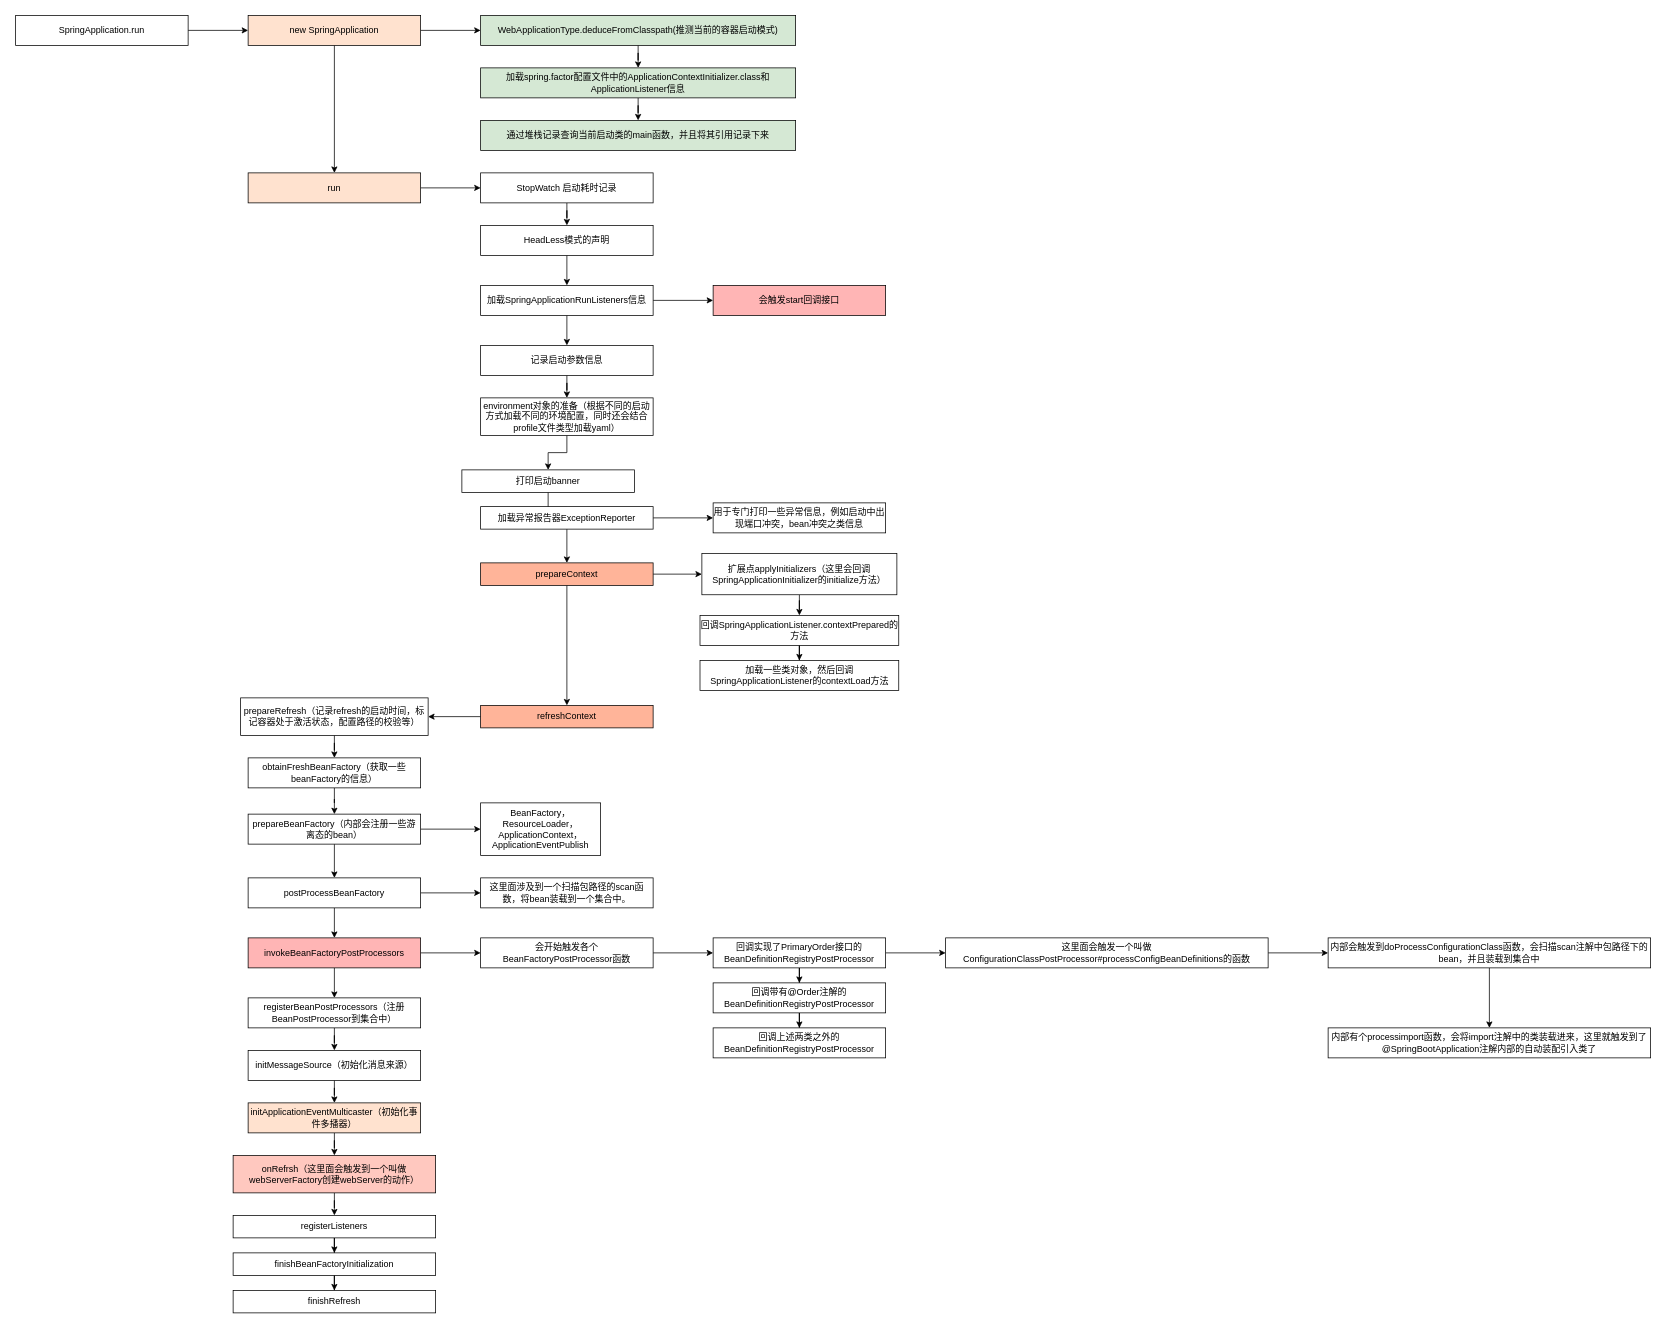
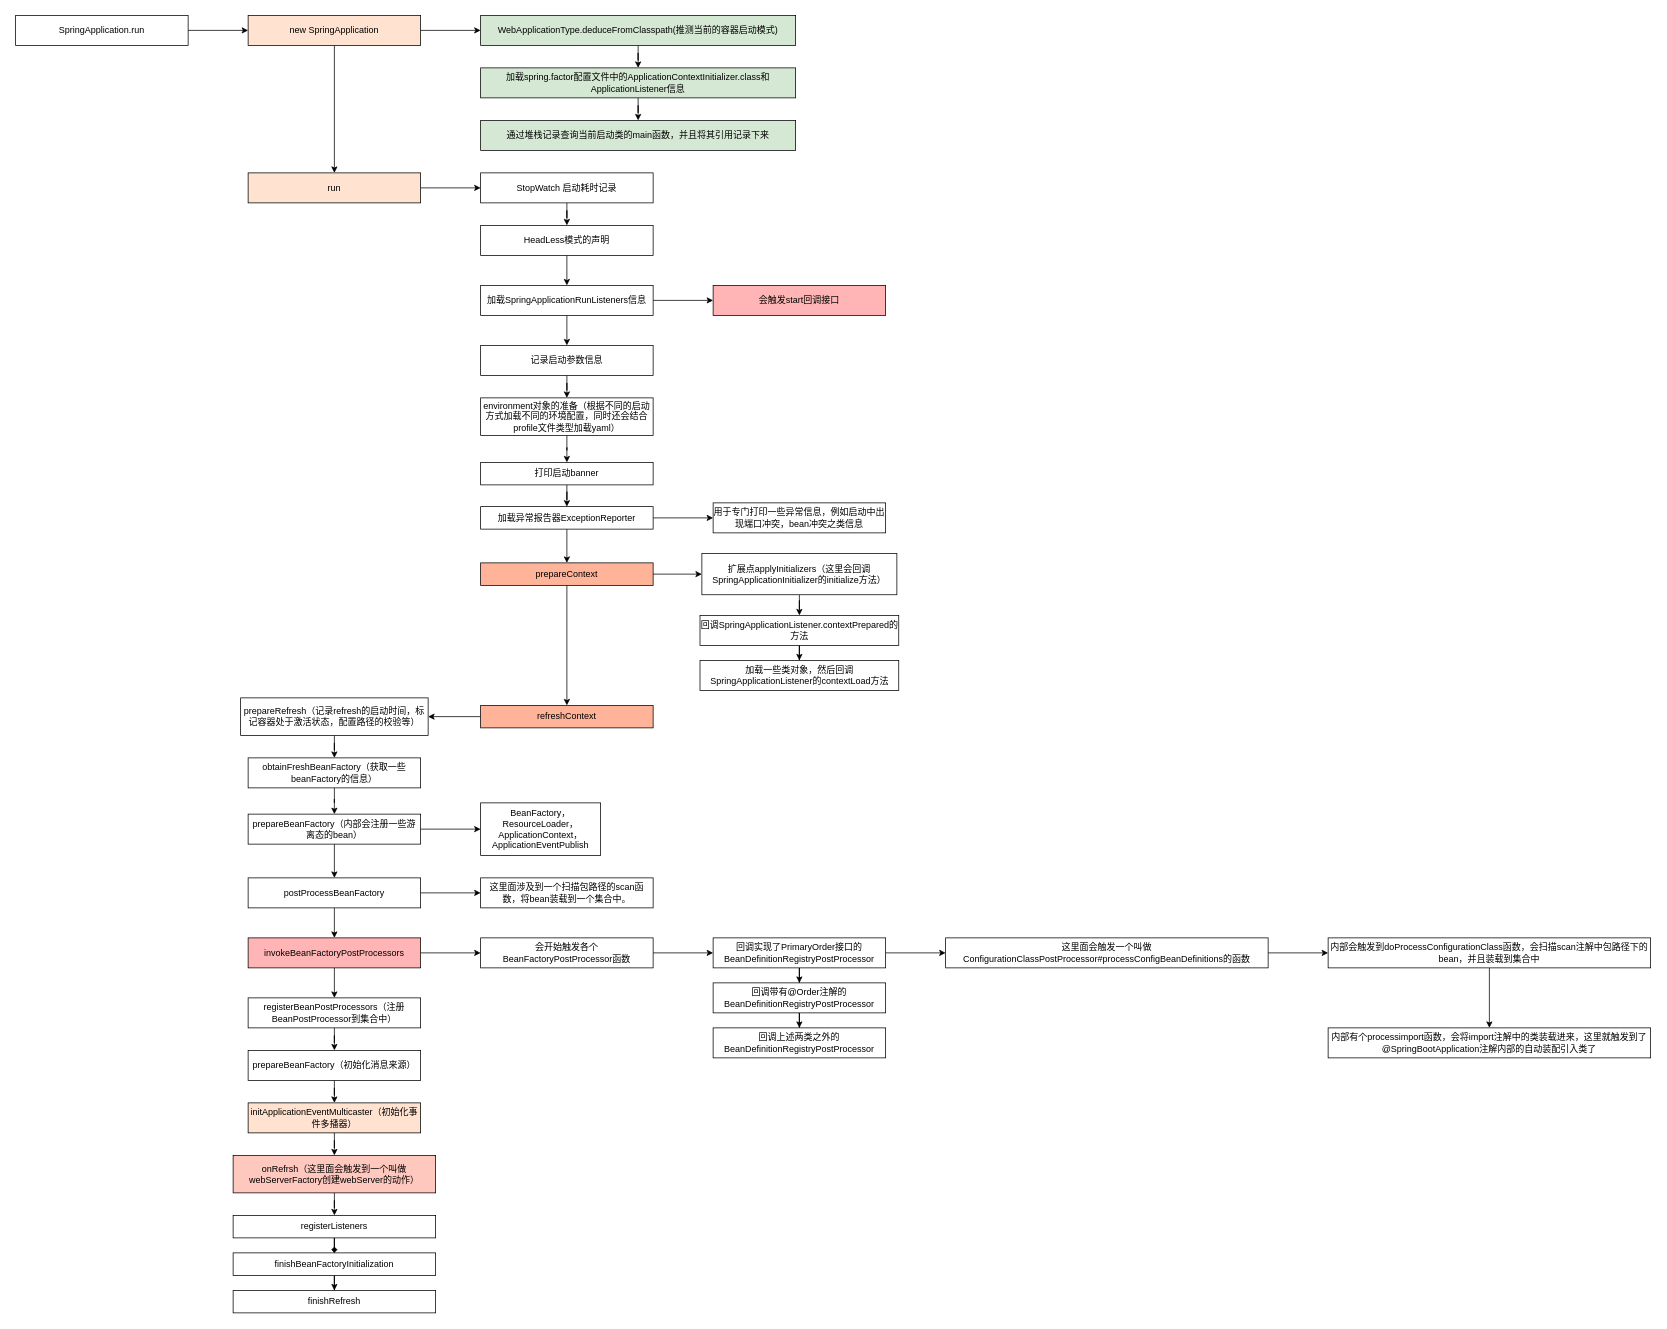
node "打印启动banner": moved (548, 481) -> (567, 474)
node "initMessageSource（初始化消息来源）": label "initMessageSource（初始化消息来源）" -> "prepareBeanFactory（初始化消息来源）"
edge "registerListeners" -> "finishBeanFactoryInitialization": arrowhead classic -> diamond
